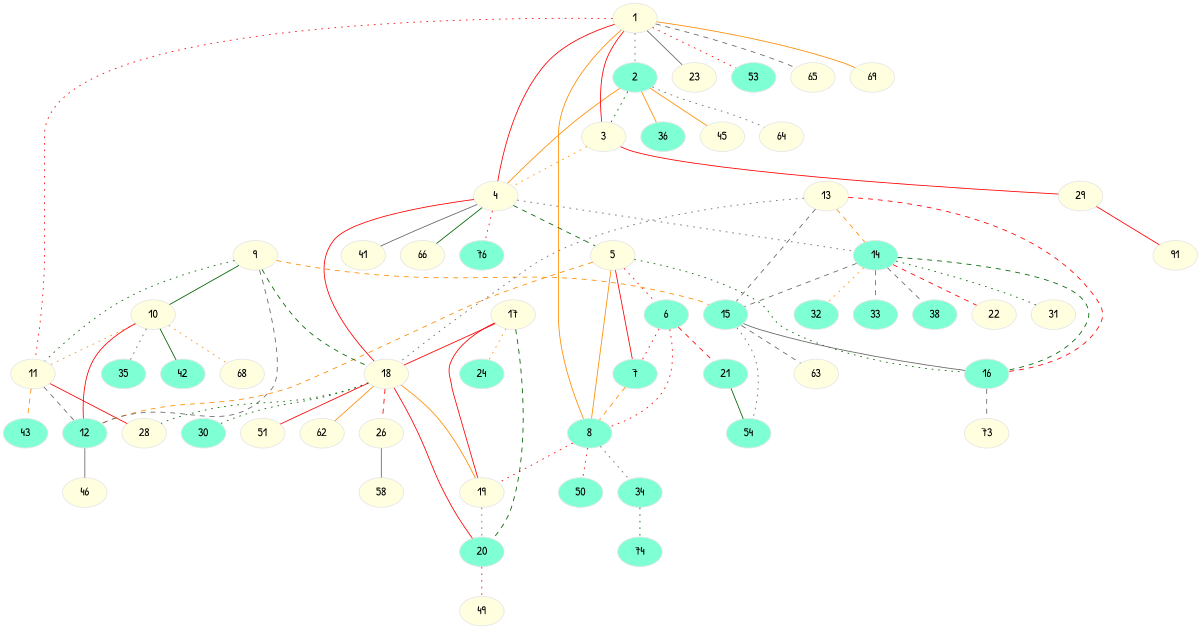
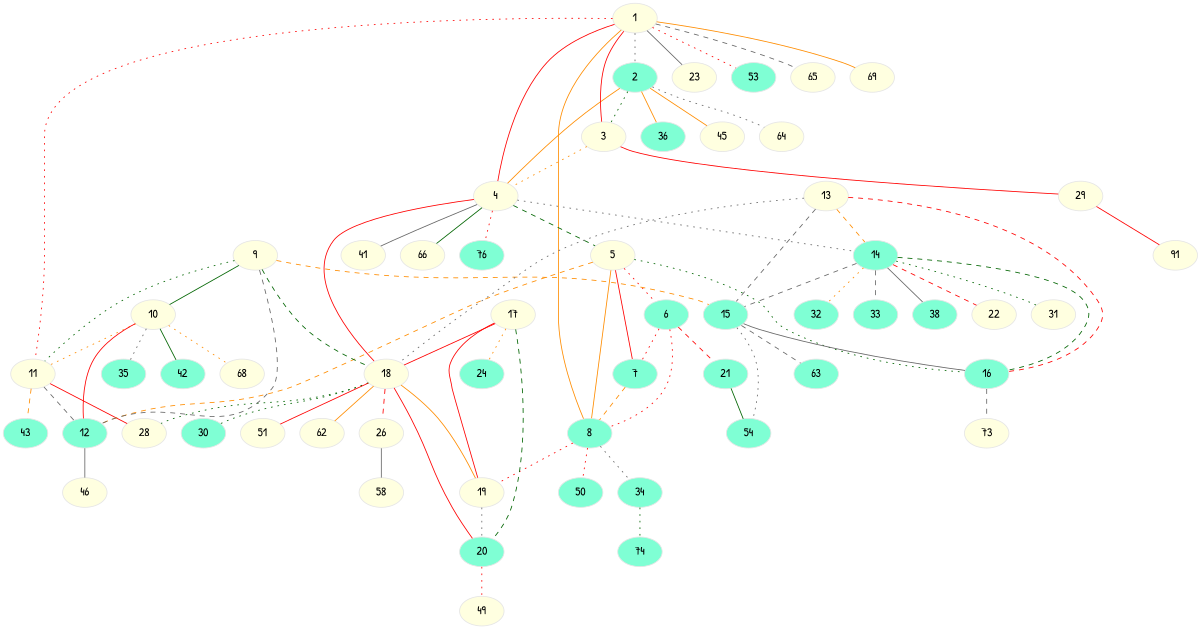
edge "14" -- "38": style dashed -> solid
node "63": fillcolor lightyellow -> aquamarine
